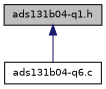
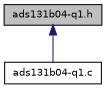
node "ads131b04-q6.c": label "ads131b04-q6.c" -> "ads131b04-q1.c"
